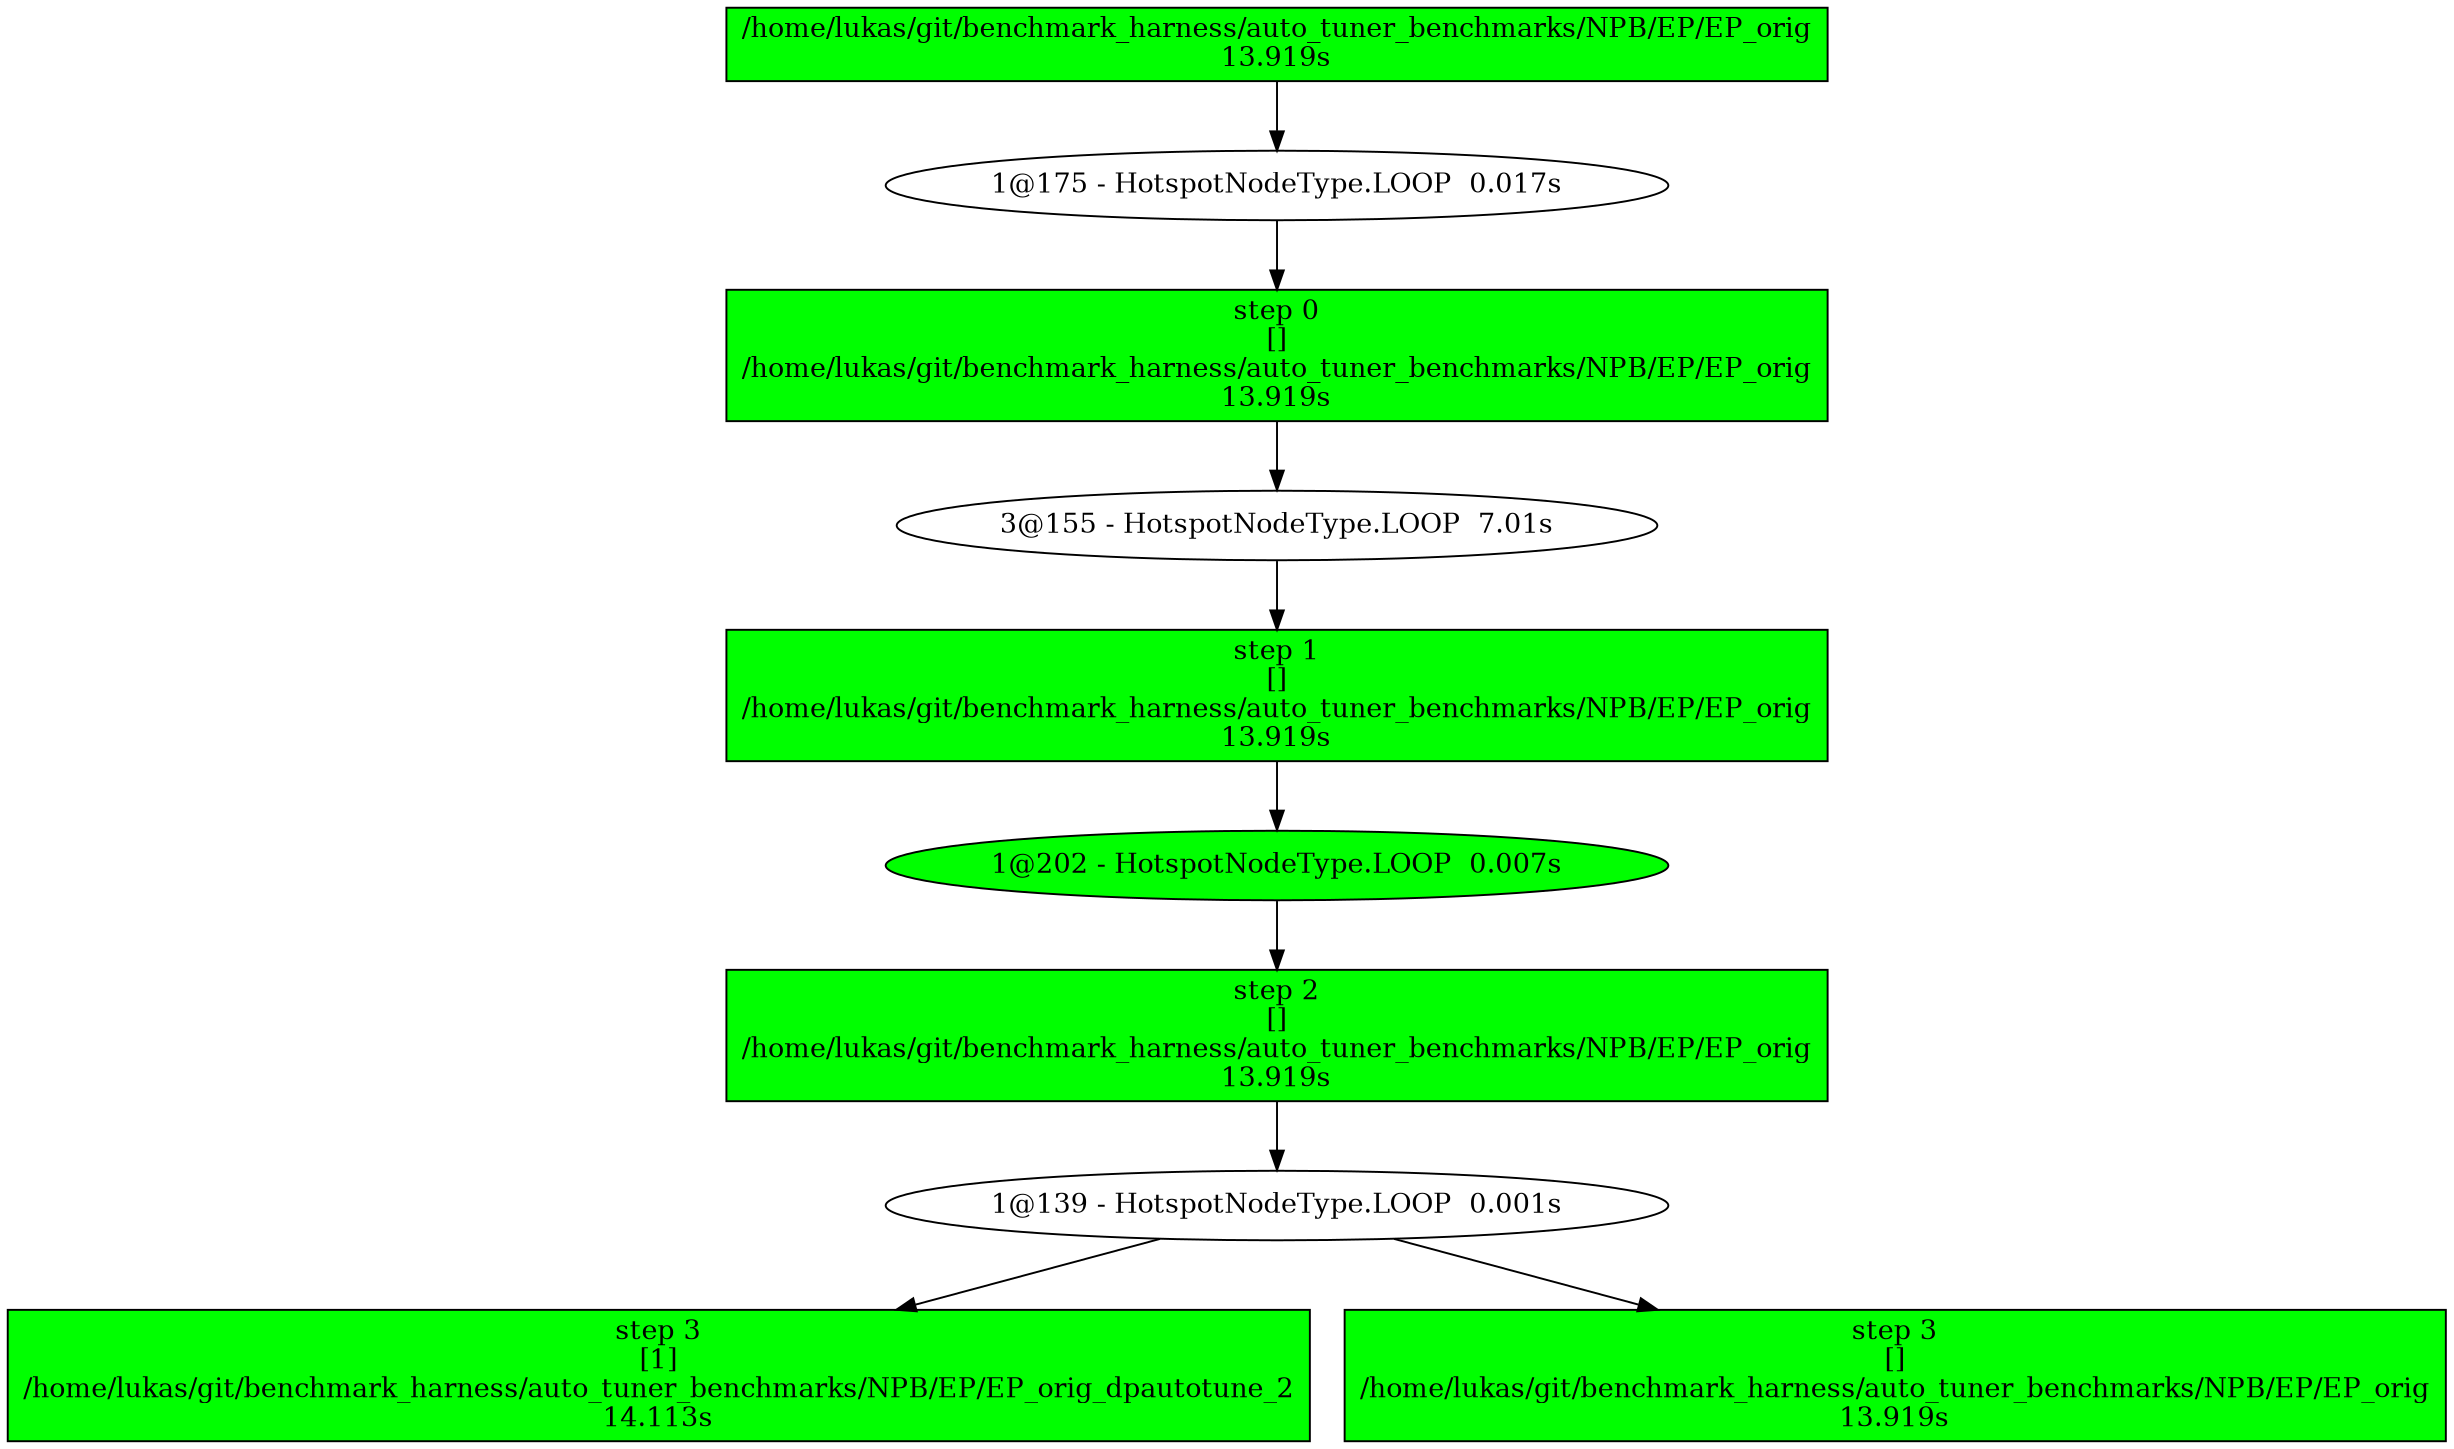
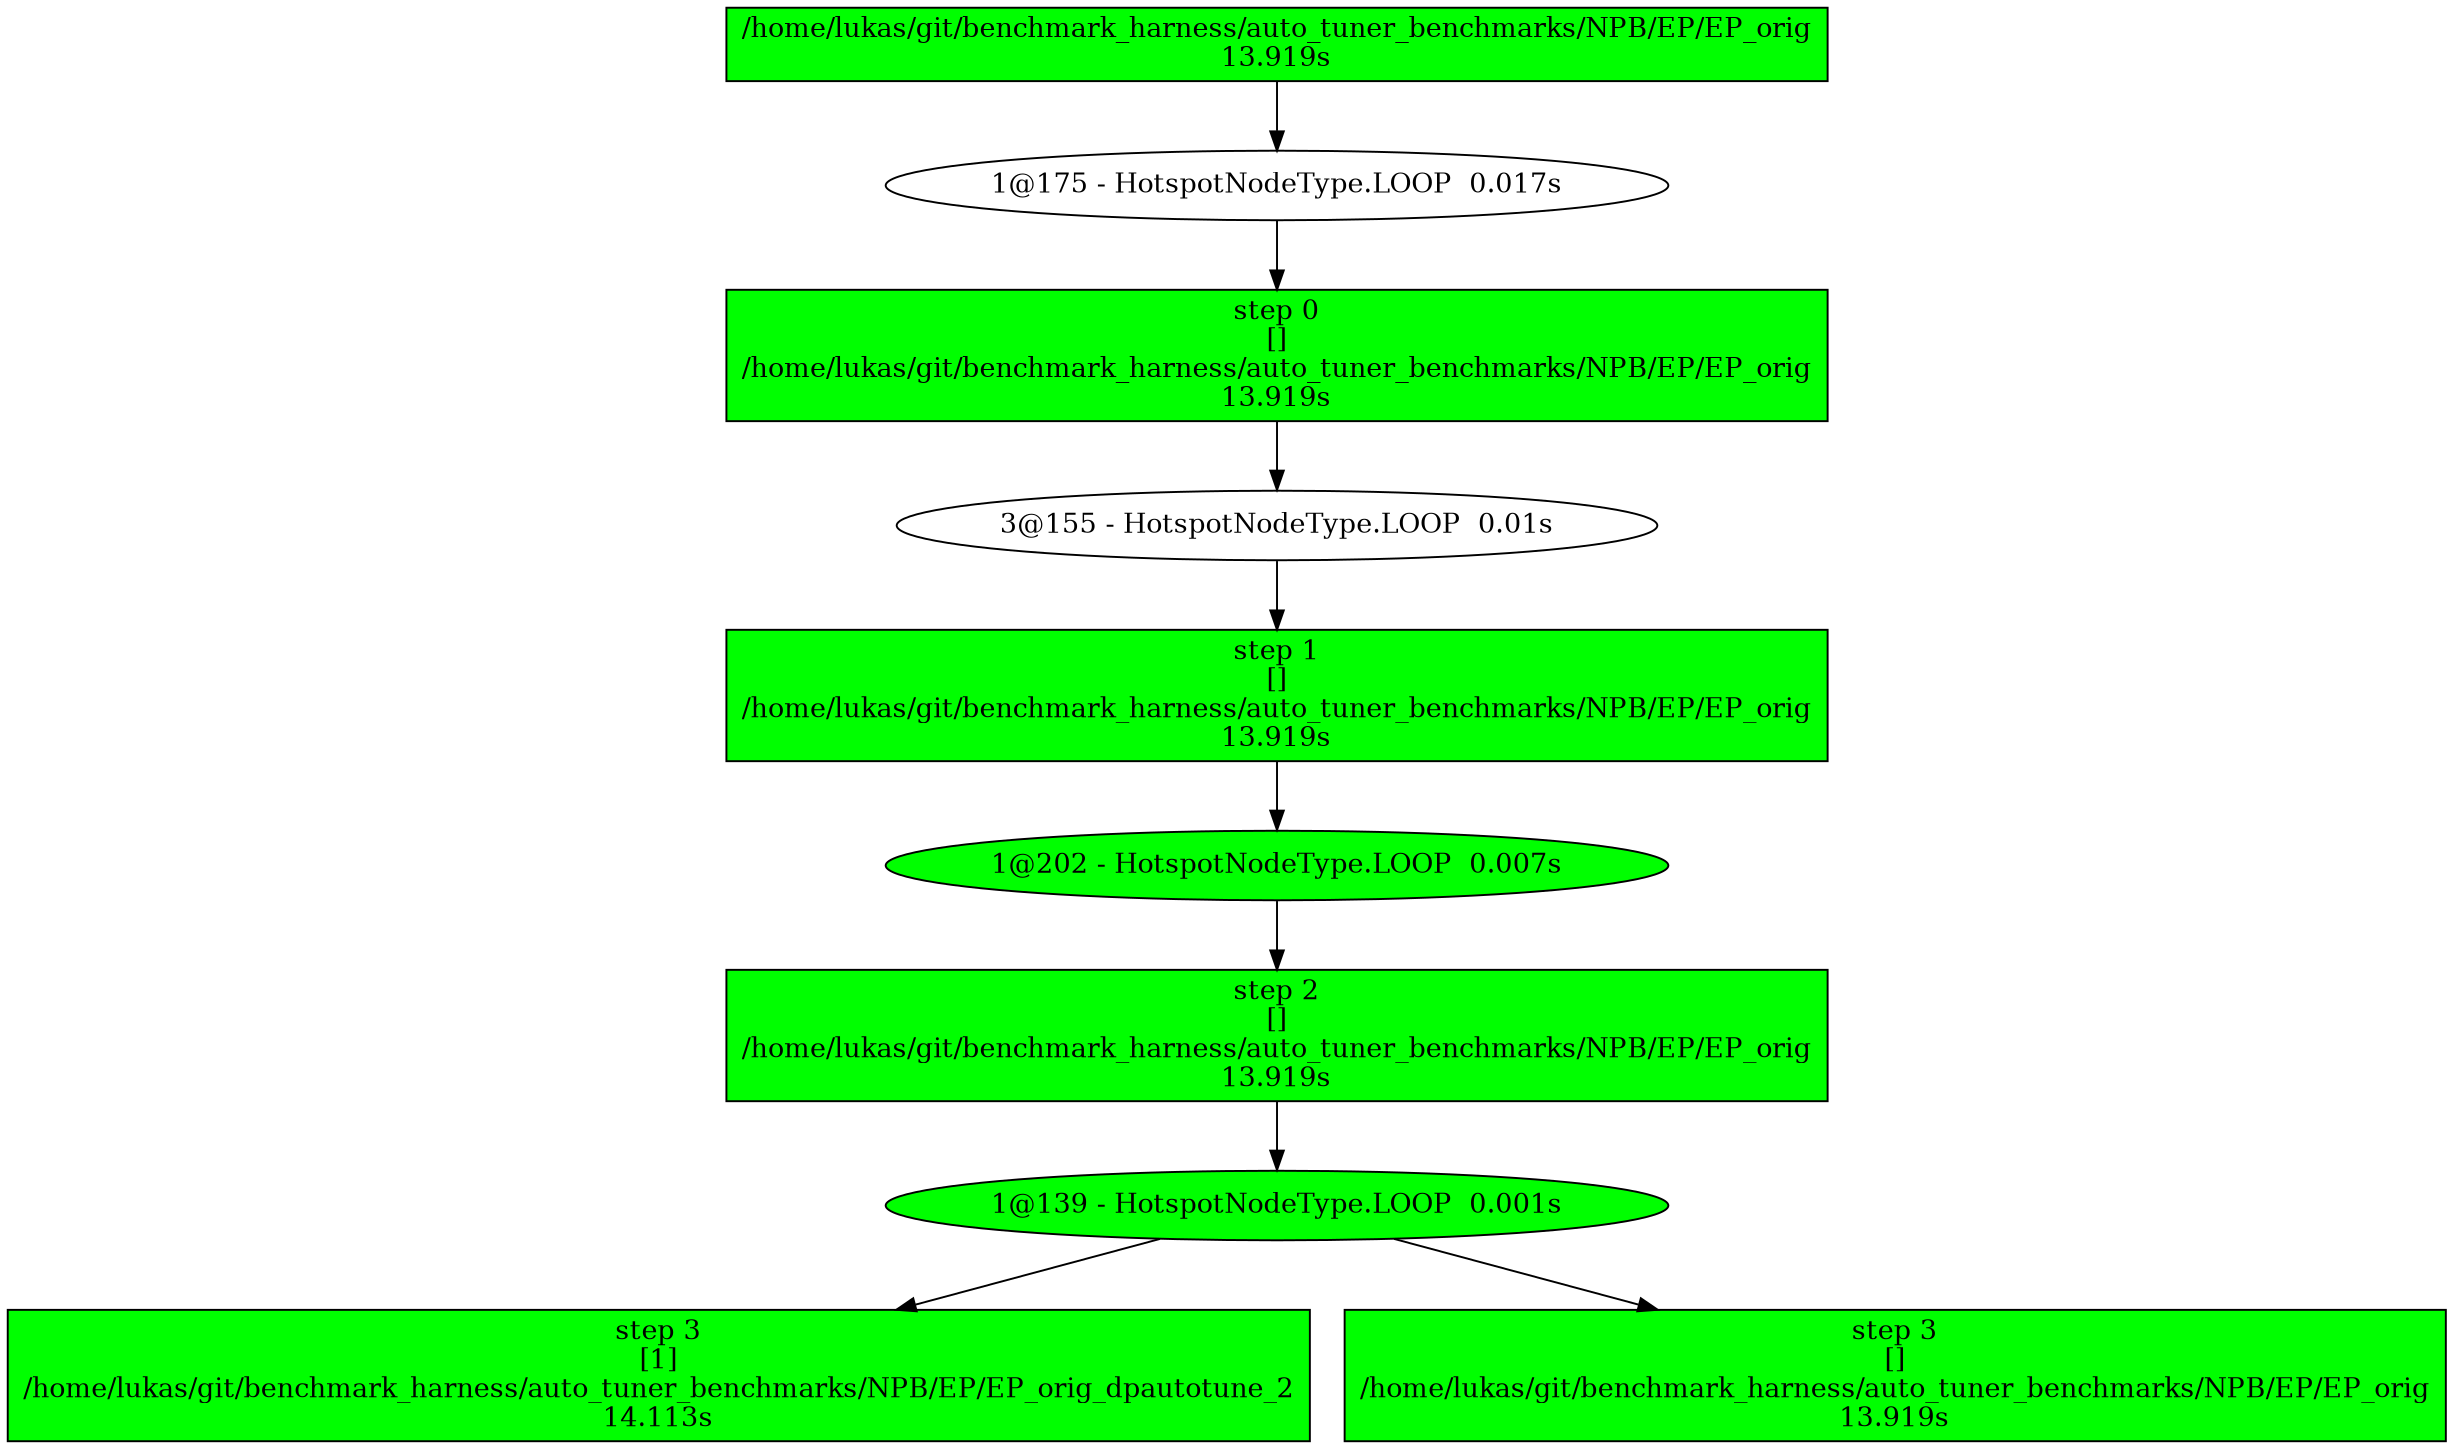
node "3@155 - HotspotNodeType.LOOP  7.01s": label "3@155 - HotspotNodeType.LOOP  7.01s" -> "3@155 - HotspotNodeType.LOOP  0.01s"
node "1@139 - HotspotNodeType.LOOP  0.001s": fillcolor white -> green
